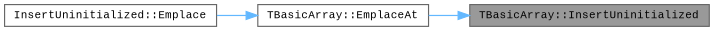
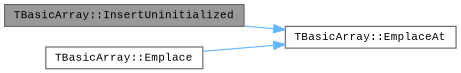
node "InsertUninitialized::Emplace": label "InsertUninitialized::Emplace" -> "TBasicArray::Emplace"
edge "TBasicArray::EmplaceAt" -> "TBasicArray::InsertUninitialized": reversed
